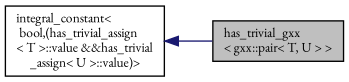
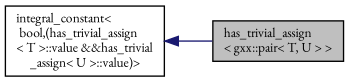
node "has_trivial_gxx < gxx::pair< T, U > >": label "has_trivial_gxx < gxx::pair< T, U > >" -> "has_trivial_assign < gxx::pair< T, U > >"
